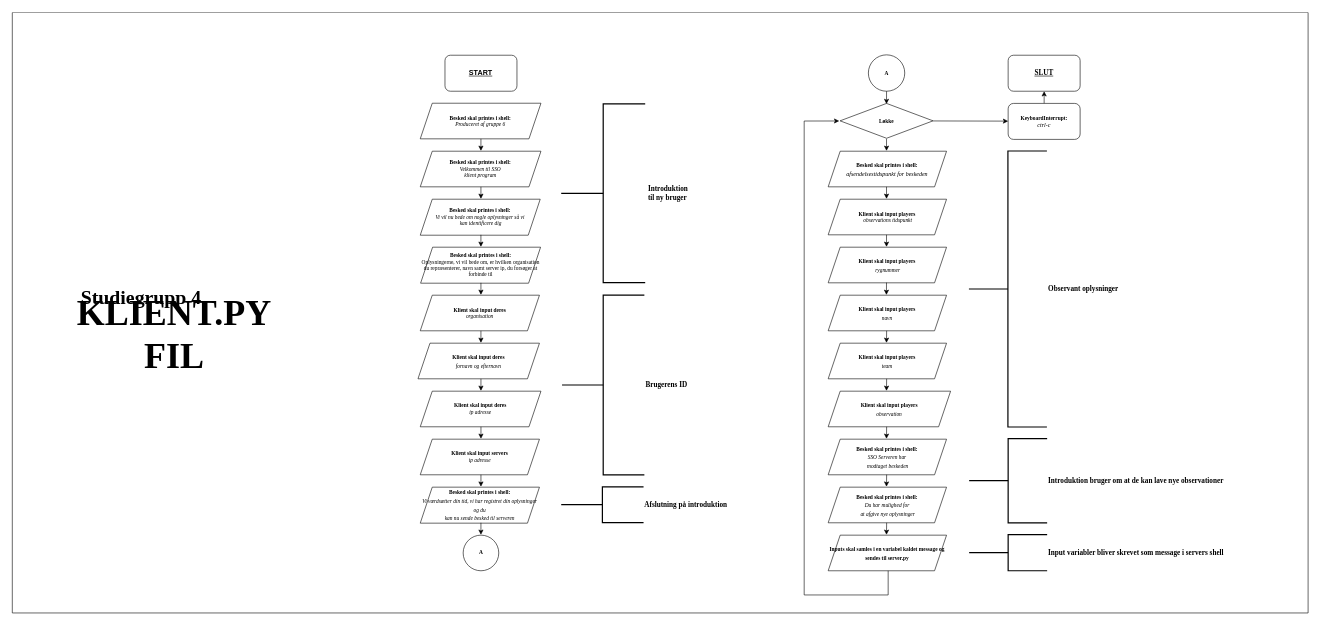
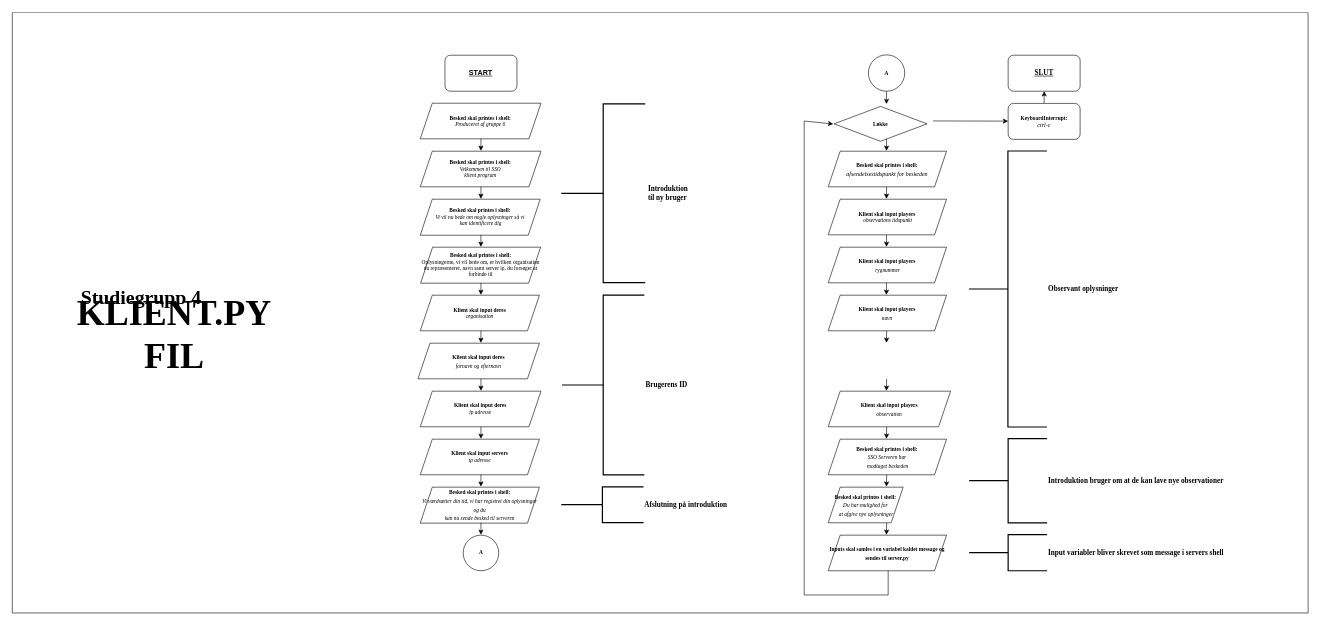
node "Løkke": moved (887, 121) -> (881, 124)
node "Klient skal input players team": removed
node "Besked skal printes i shell: Du har mulighed for at afgive nye oplysninger": size 118x36 -> 75x36
